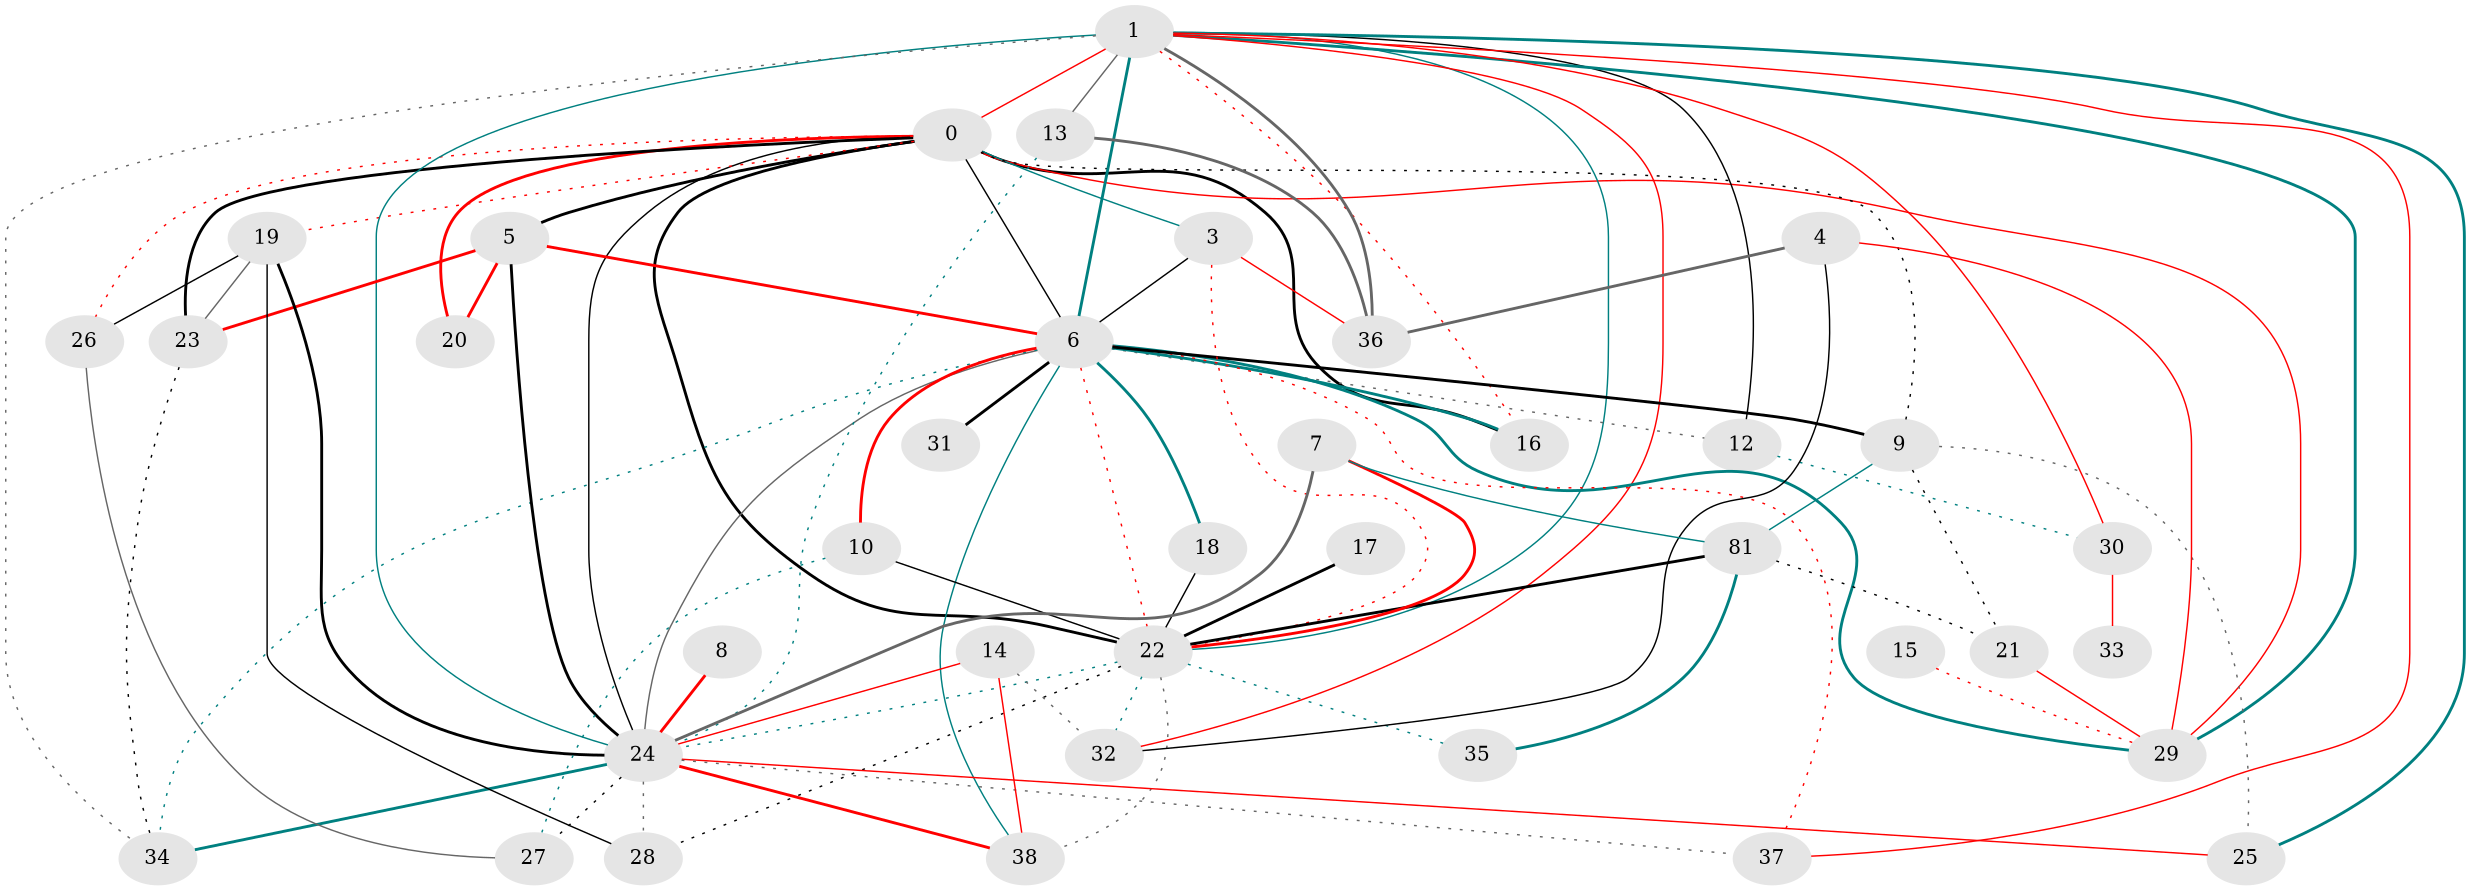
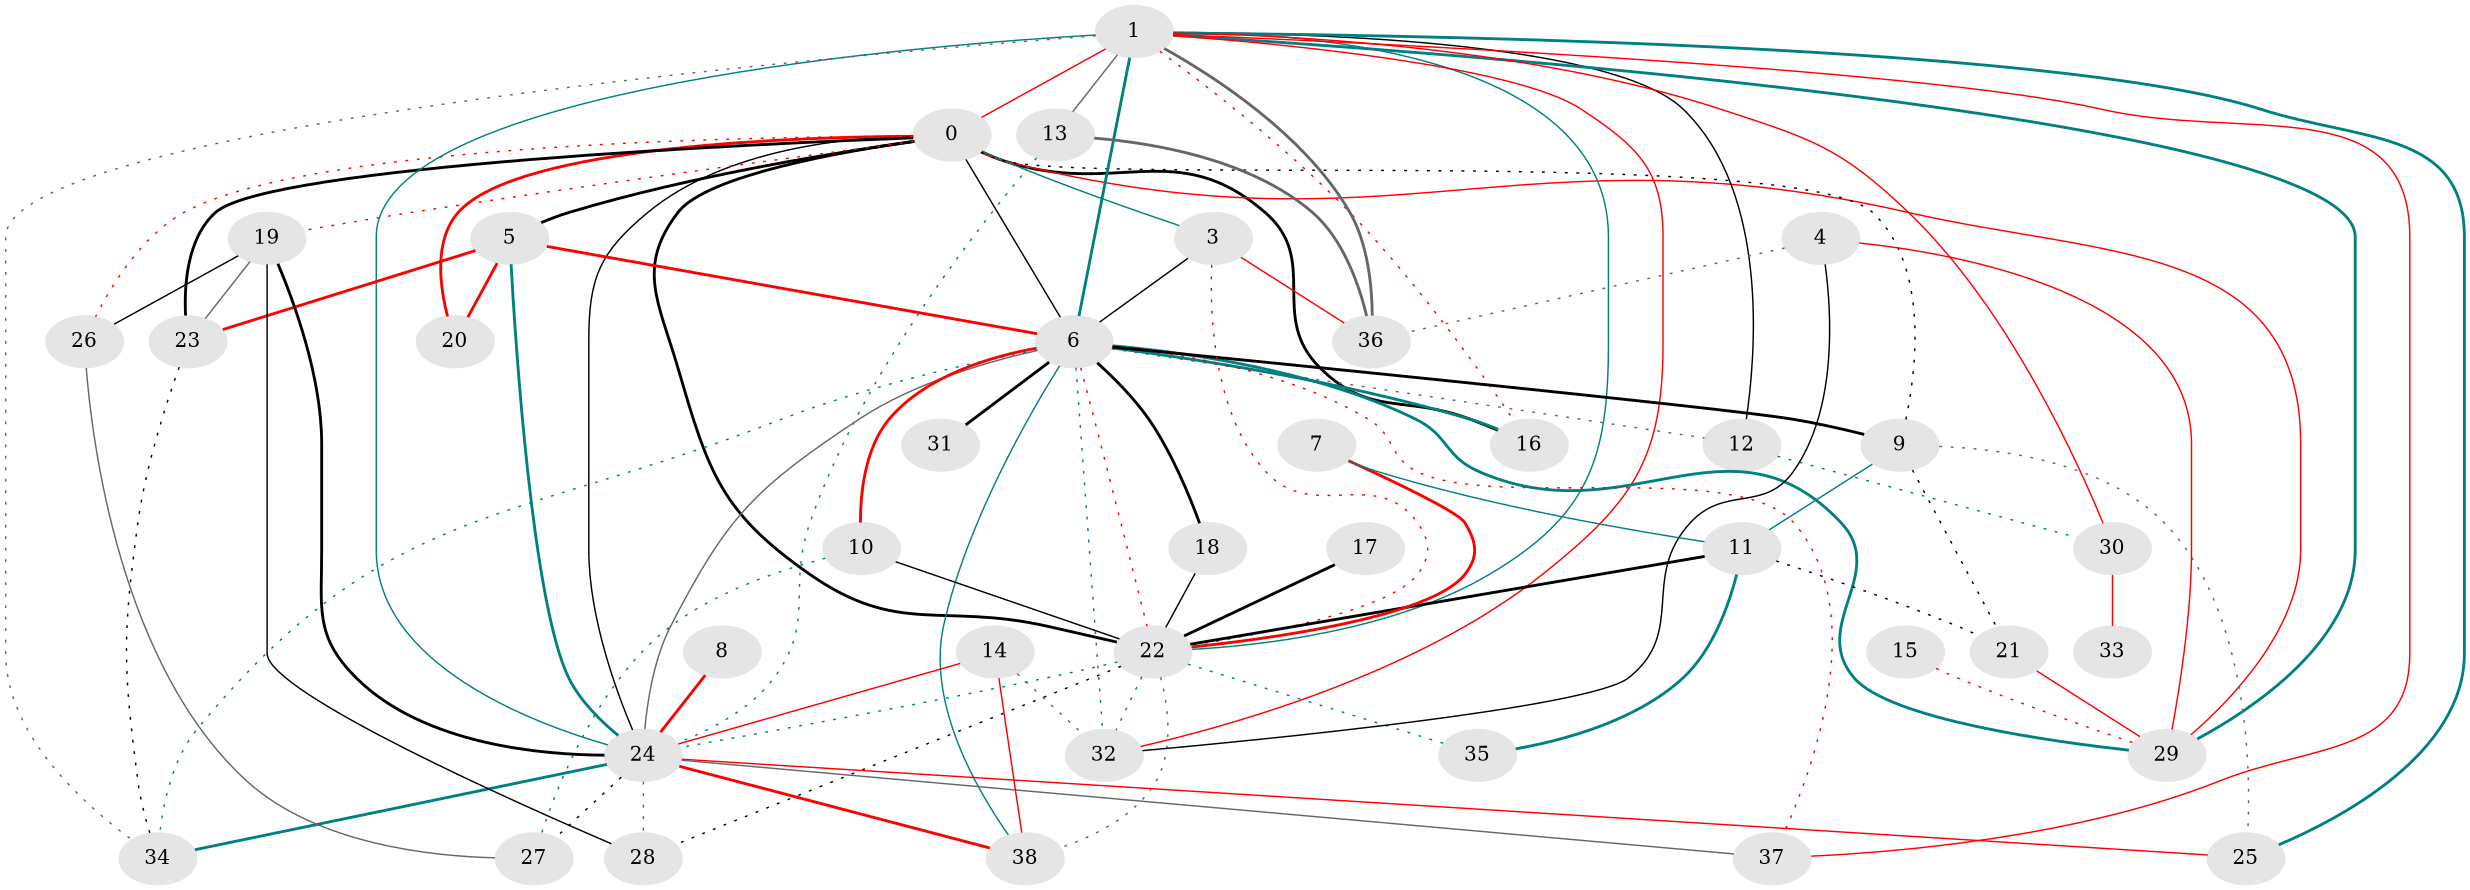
edge "4" -- "36": style bold -> dotted
edge "6" -- "18": color teal -> black
edge "5" -- "24": color black -> teal
edge "6" -- "32": added
node "81": label "81" -> "11"
edge "7" -- "24": removed
edge "24" -- "37": style dotted -> solid
